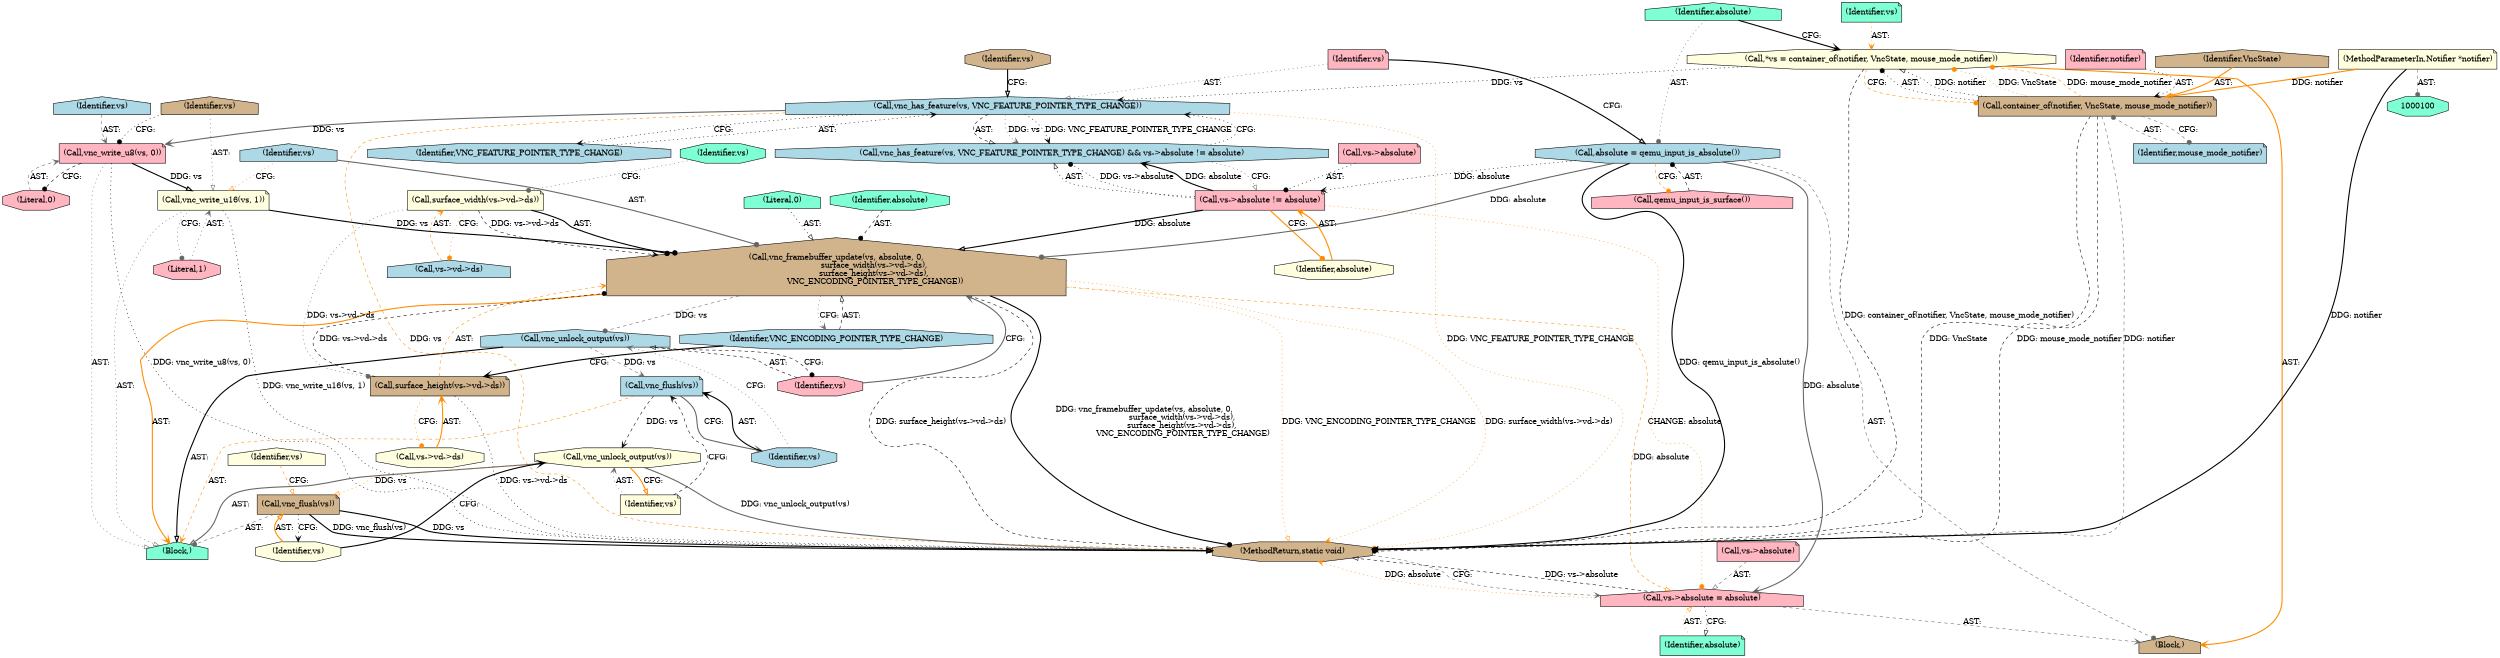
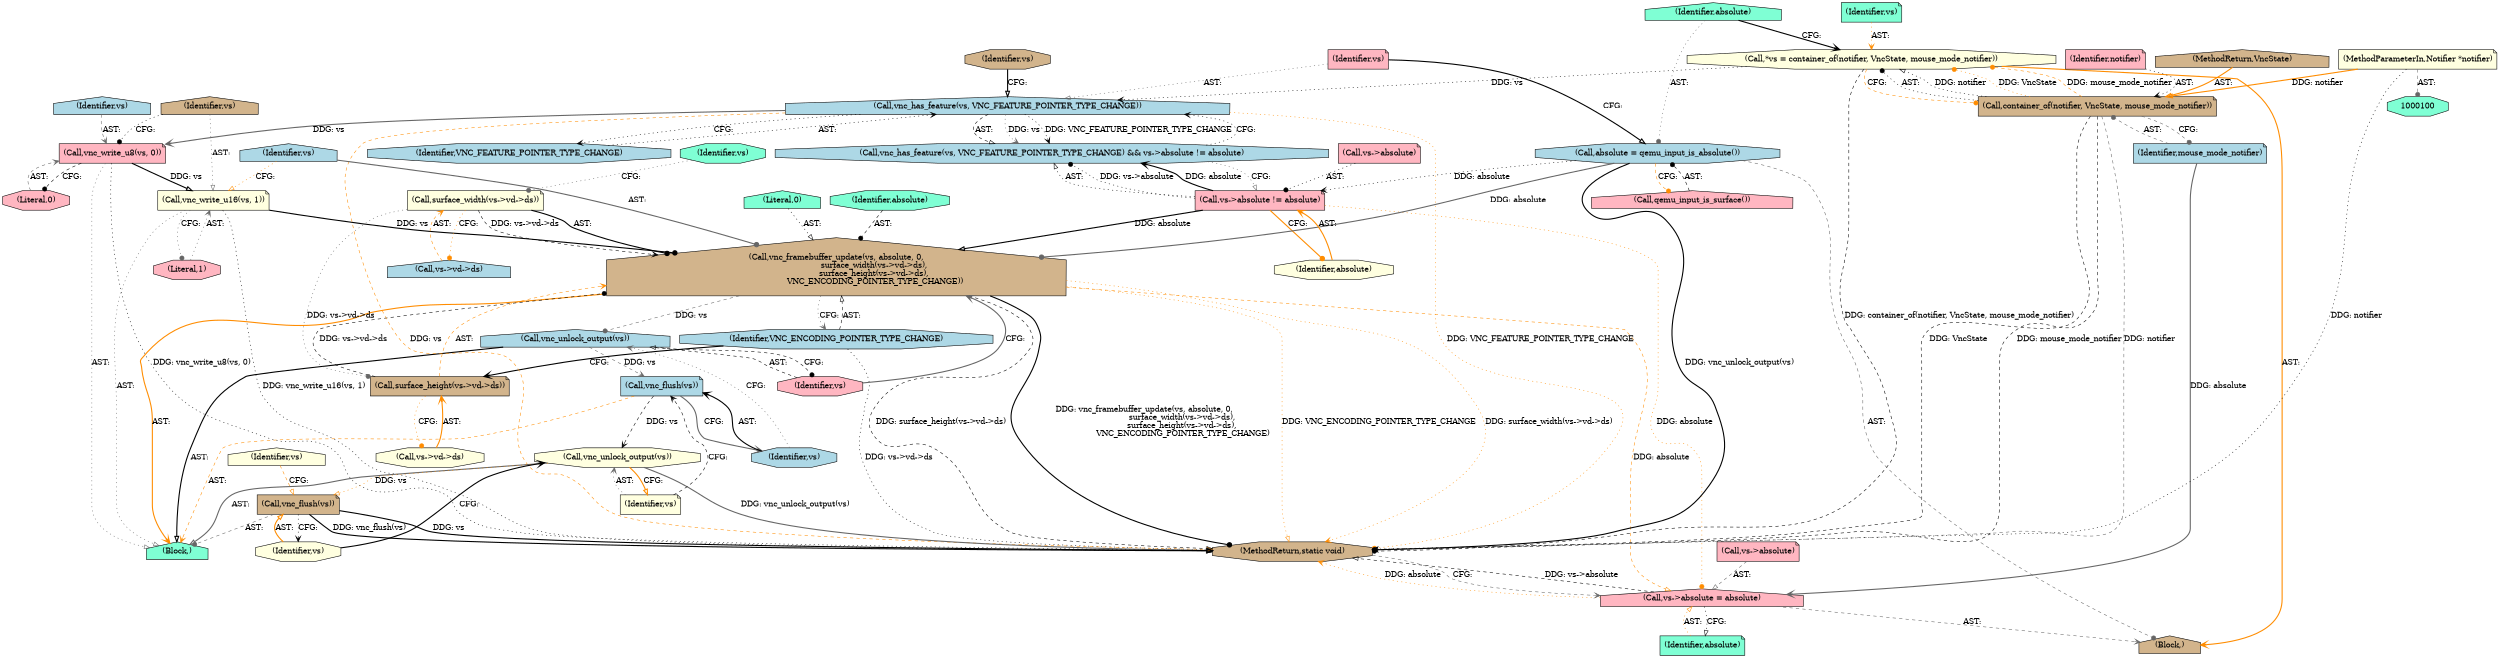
node "(Identifier,VncState)": label "(Identifier,VncState)" -> "(MethodReturn,VncState)"
edge "(Call,absolute = qemu_input_is_absolute())" -> "(MethodReturn,static void)": label "DDG: qemu_input_is_absolute()" -> "DDG: vnc_unlock_output(vs)"
edge "(Call,absolute = qemu_input_is_absolute())" -> "(Call,vs->absolute = absolute)": now "(Identifier,mouse_mode_notifier)" -> "(Call,vs->absolute = absolute)"
edge "(Call,vs->absolute != absolute)" -> "(Call,vs->absolute = absolute)": label "CHANGE: absolute" -> "DDG: absolute"
edge "(MethodParameterIn,Notifier *notifier)" -> "(MethodReturn,static void)": style bold -> dotted
edge "(Call,surface_height(vs->vd->ds))" -> "(MethodReturn,static void)": now "(Identifier,VNC_ENCODING_POINTER_TYPE_CHANGE)" -> "(MethodReturn,static void)"
